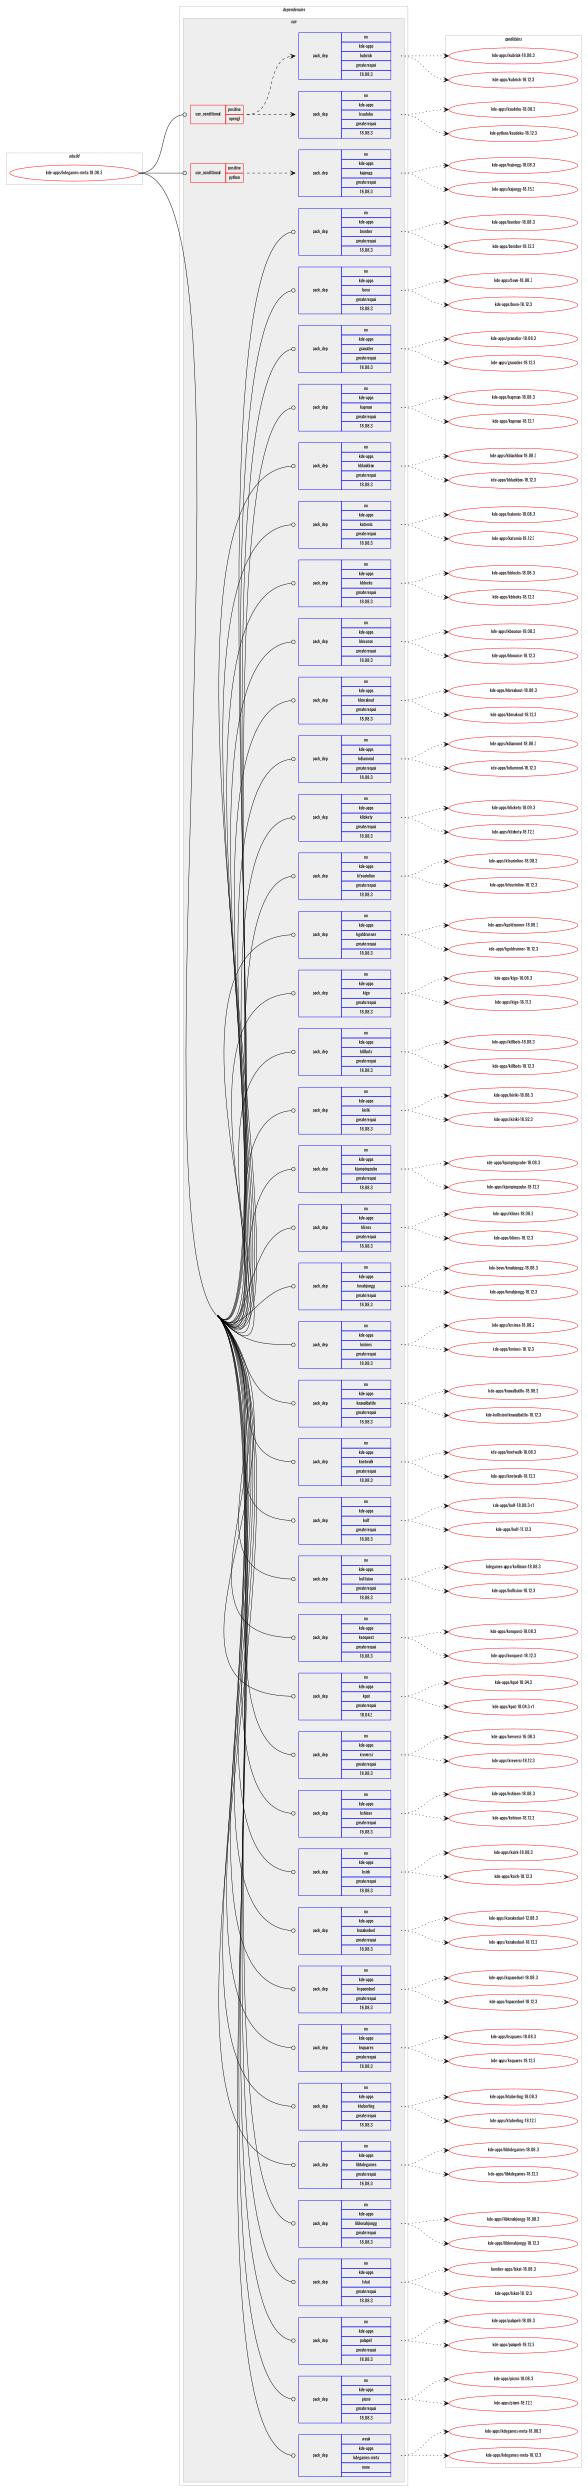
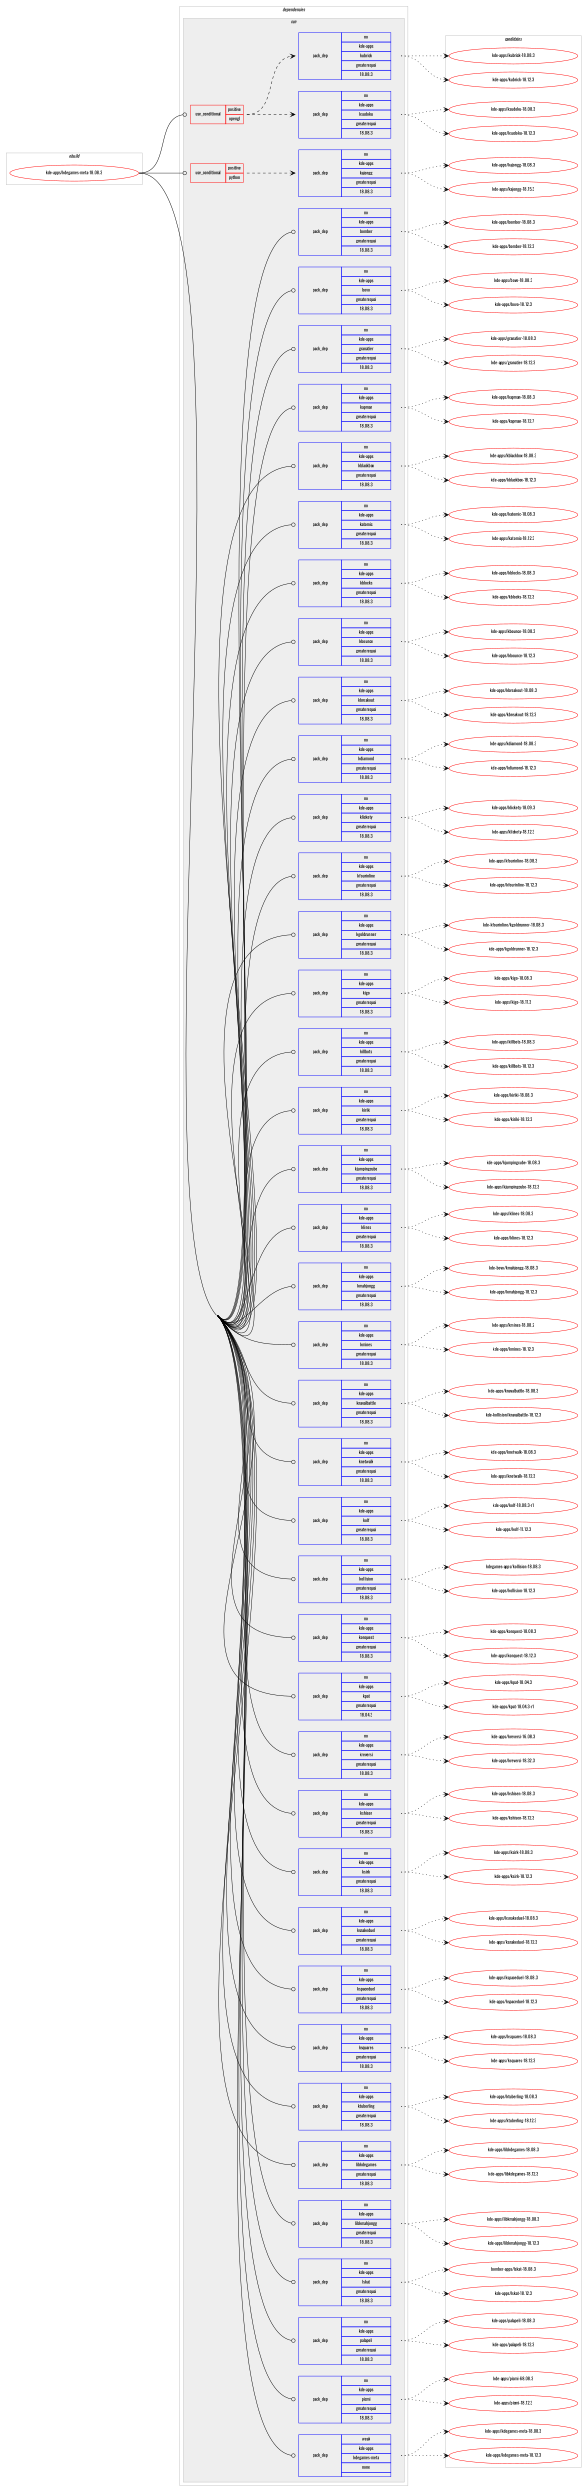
node "kde-python/ksudoku-18.12.3": label "kde-python/ksudoku-18.12.3" -> "kde-apps/ksudoku-18.12.3"
node "kde-apps/kgoldrunner-18.08.3": label "kde-apps/kgoldrunner-18.08.3" -> "kde-kfourinline/kgoldrunner-18.08.3"
node "kde-apps/kiriki-18.92.3": label "kde-apps/kiriki-18.92.3" -> "kde-apps/kiriki-18.12.3"
node "kde-apps/kreversi-18.12.3": label "kde-apps/kreversi-18.12.3" -> "kde-apps/kreversi-18.32.3"
node "kde-apps/ksnakeduel-12.08.3": label "kde-apps/ksnakeduel-12.08.3" -> "kde-apps/ksnakeduel-18.08.3"
node "kde-apps/picmi-18.08.3": label "kde-apps/picmi-18.08.3" -> "kde-apps/picmi-68.08.3"
